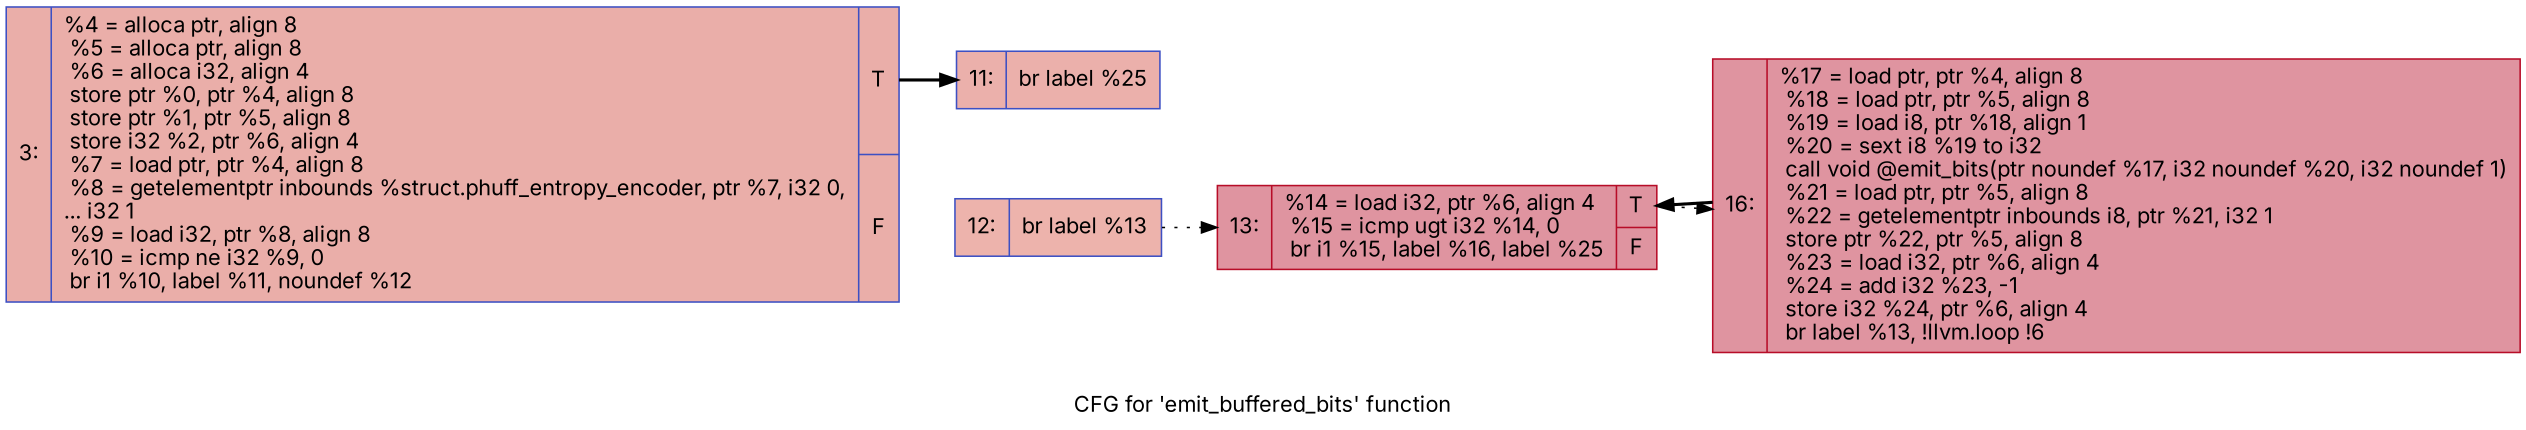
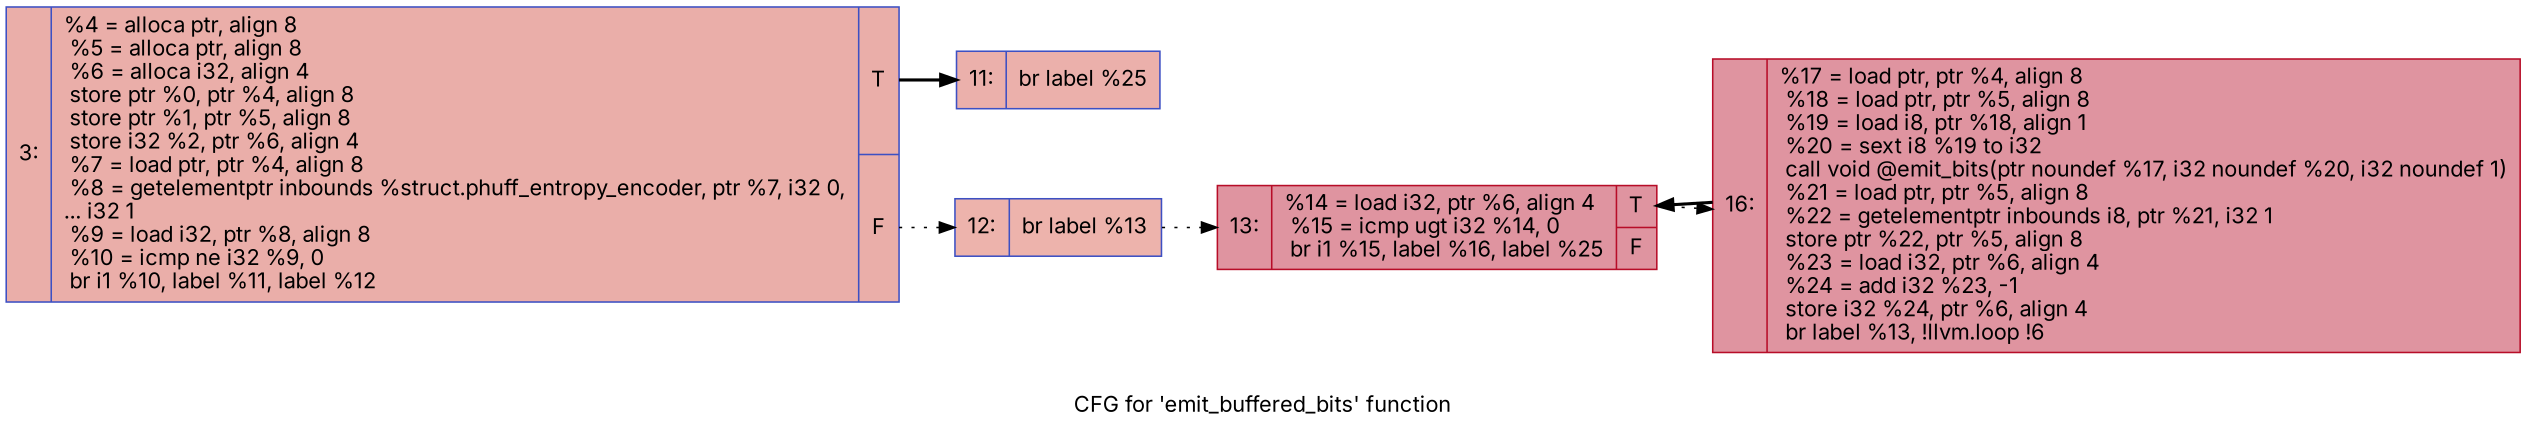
edge "3:" -> "12:": added
node "3:": text "br i1 %10, label %11, noundef %12" -> "br i1 %10, label %11, label %12"
